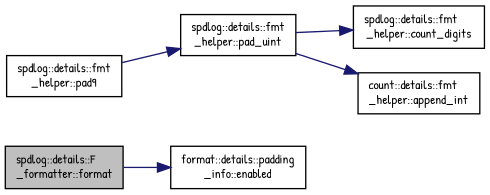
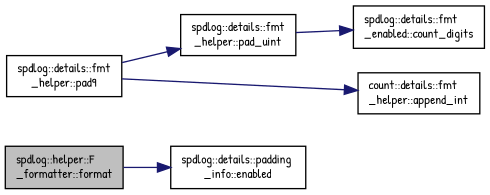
node "spdlog::details::fmt _helper::count_digits": label "spdlog::details::fmt _helper::count_digits" -> "spdlog::details::fmt _enabled::count_digits"
edge "spdlog::details::fmt _helper::pad_uint" -> "count::details::fmt _helper::append_int": now "spdlog::details::fmt _helper::pad9" -> "count::details::fmt _helper::append_int"
node "spdlog::details::F _formatter::format": label "spdlog::details::F _formatter::format" -> "spdlog::helper::F _formatter::format"
node "format::details::padding _info::enabled": label "format::details::padding _info::enabled" -> "spdlog::details::padding _info::enabled"
